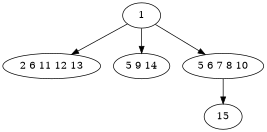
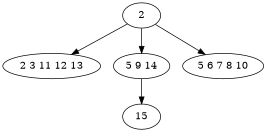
node "1": label "1" -> "2"
node "2 6 11 12 13": label "2 6 11 12 13" -> "2 3 11 12 13"
edge "5 6 7 8 10" -> "15": now "5 9 14" -> "15"
